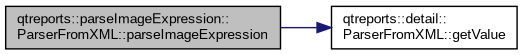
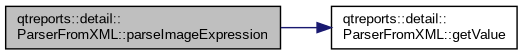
node "qtreports::parseImageExpression:: ParserFromXML::parseImageExpression": label "qtreports::parseImageExpression:: ParserFromXML::parseImageExpression" -> "qtreports::detail:: ParserFromXML::parseImageExpression"
